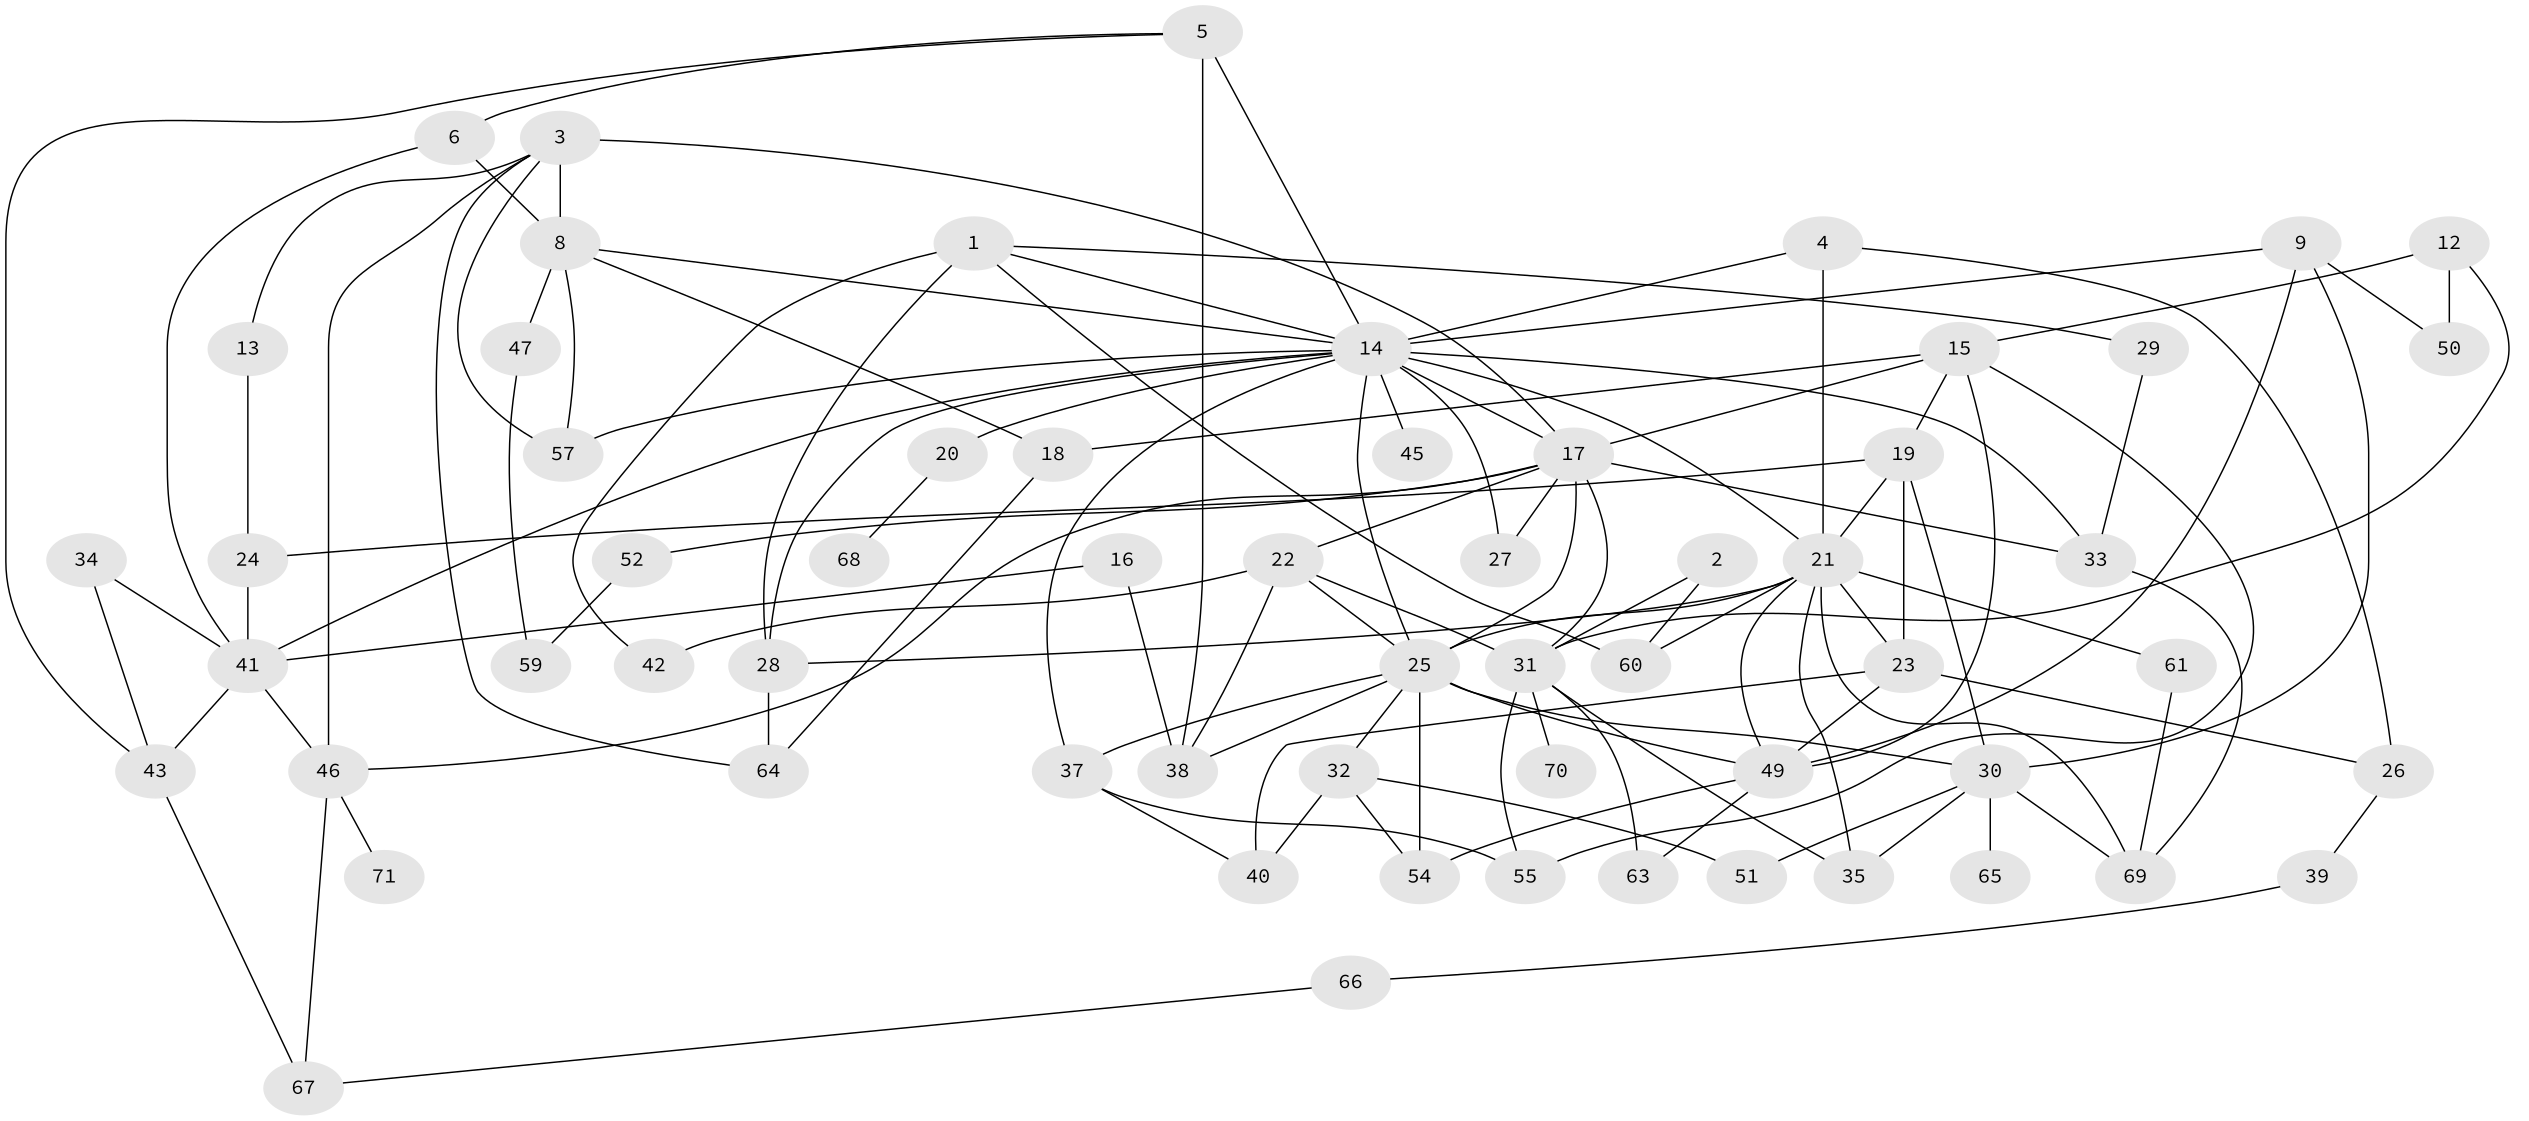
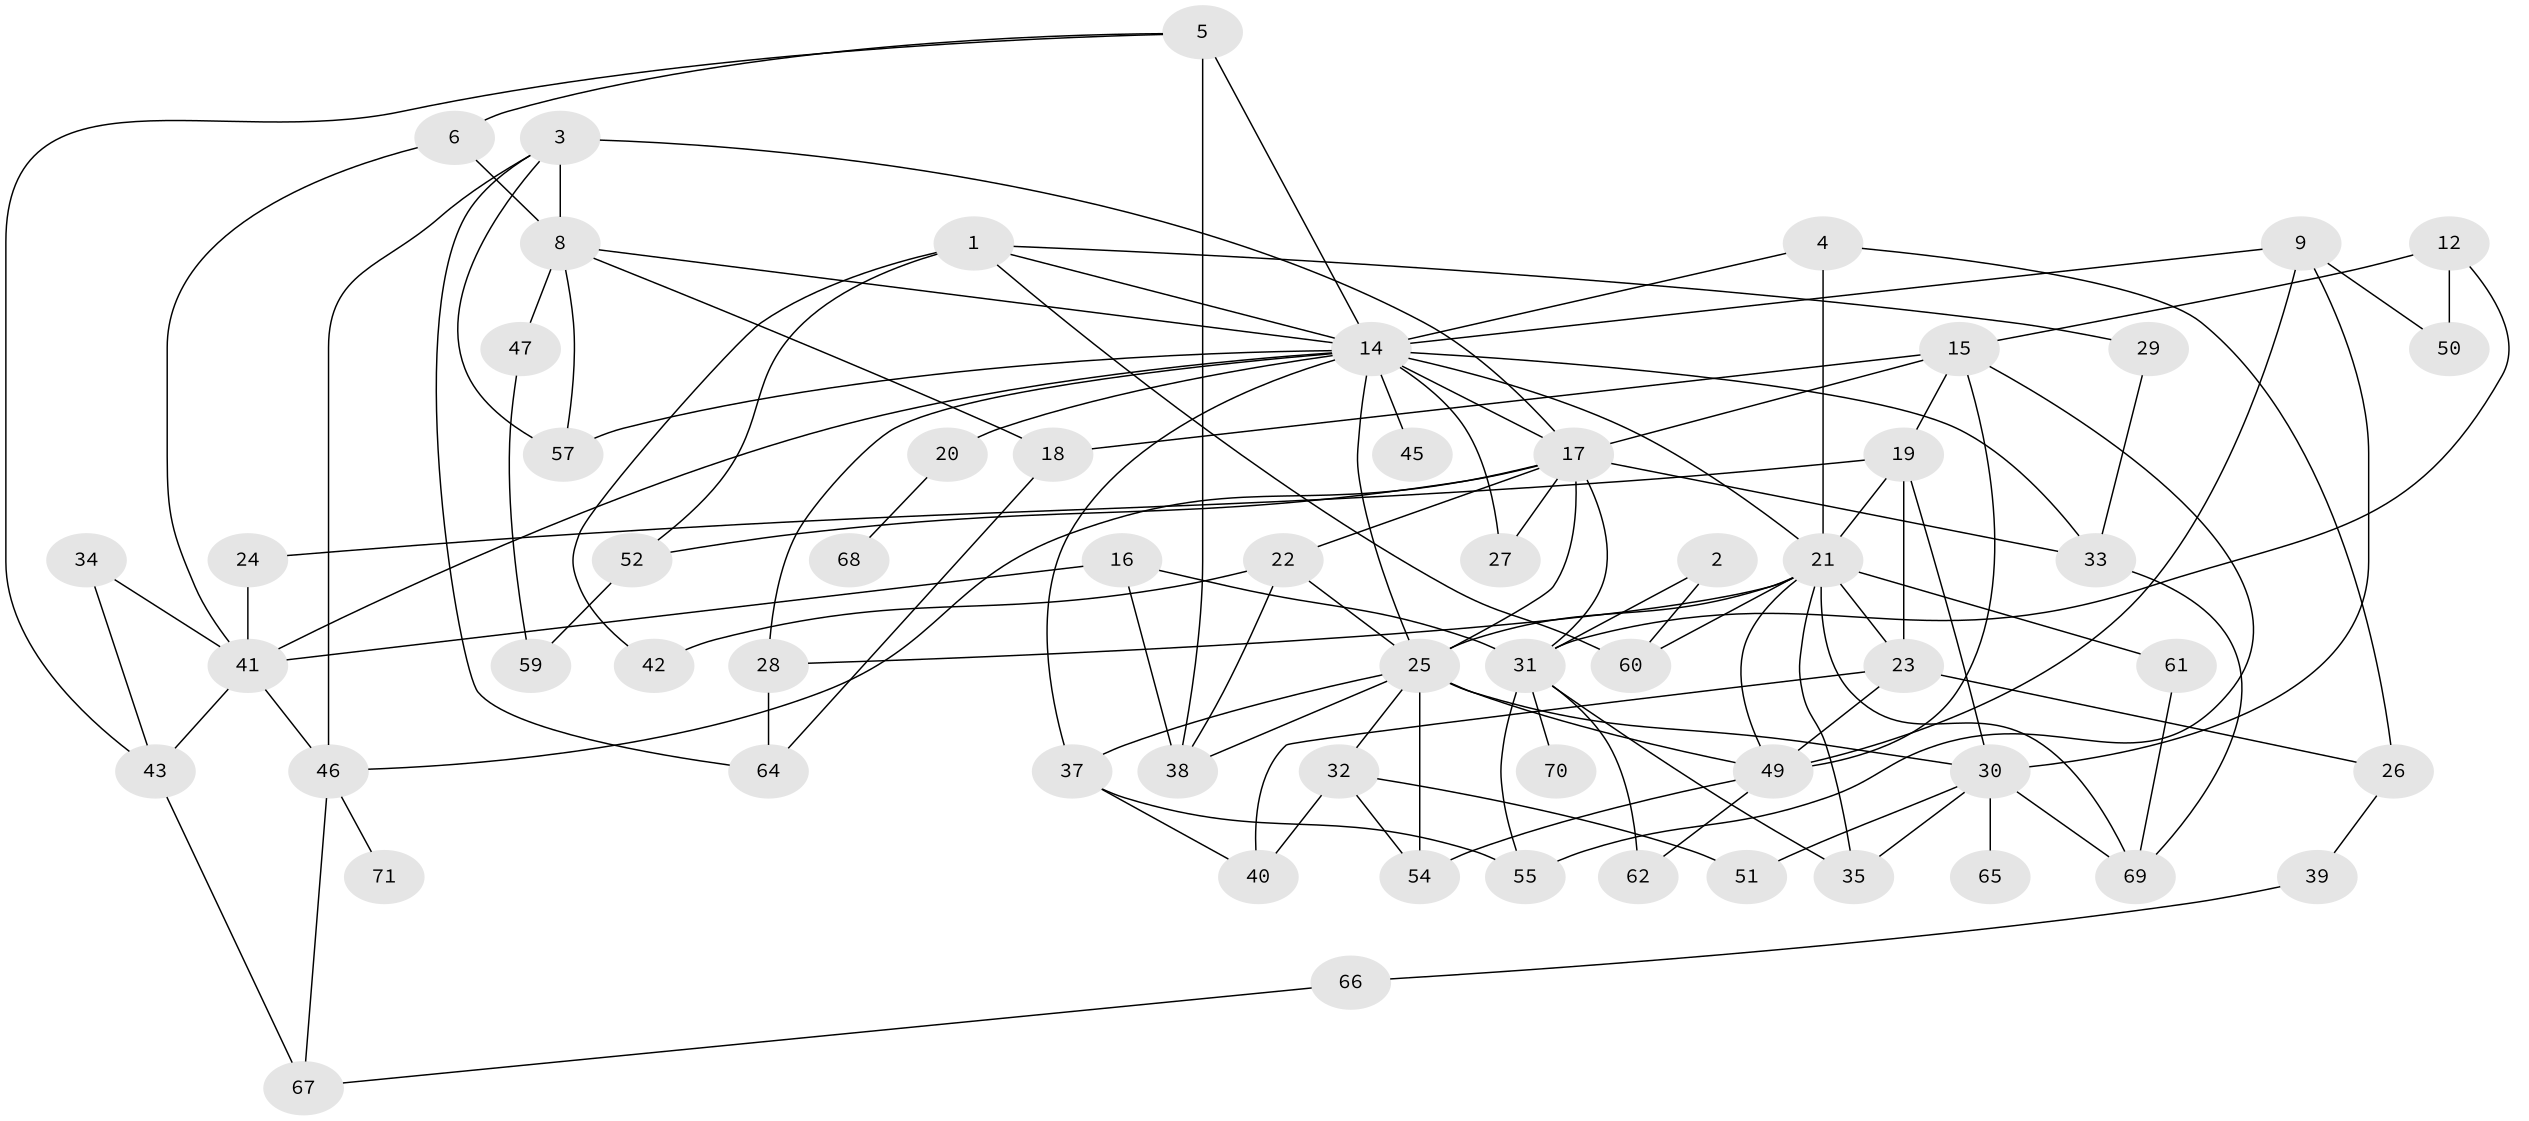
node "13": removed
edge "1" -- "28": now "1" -- "52"
edge "22" -- "31": now "16" -- "31"
node "63": label "63" -> "62"
